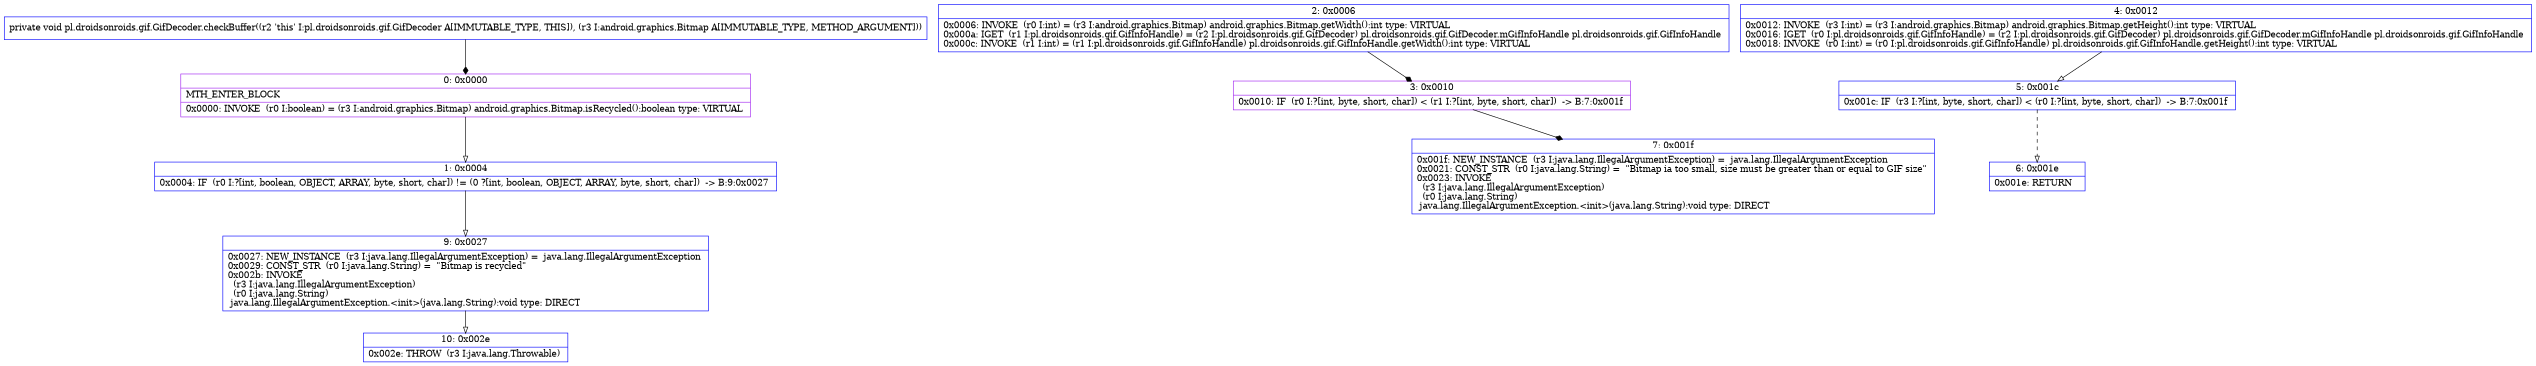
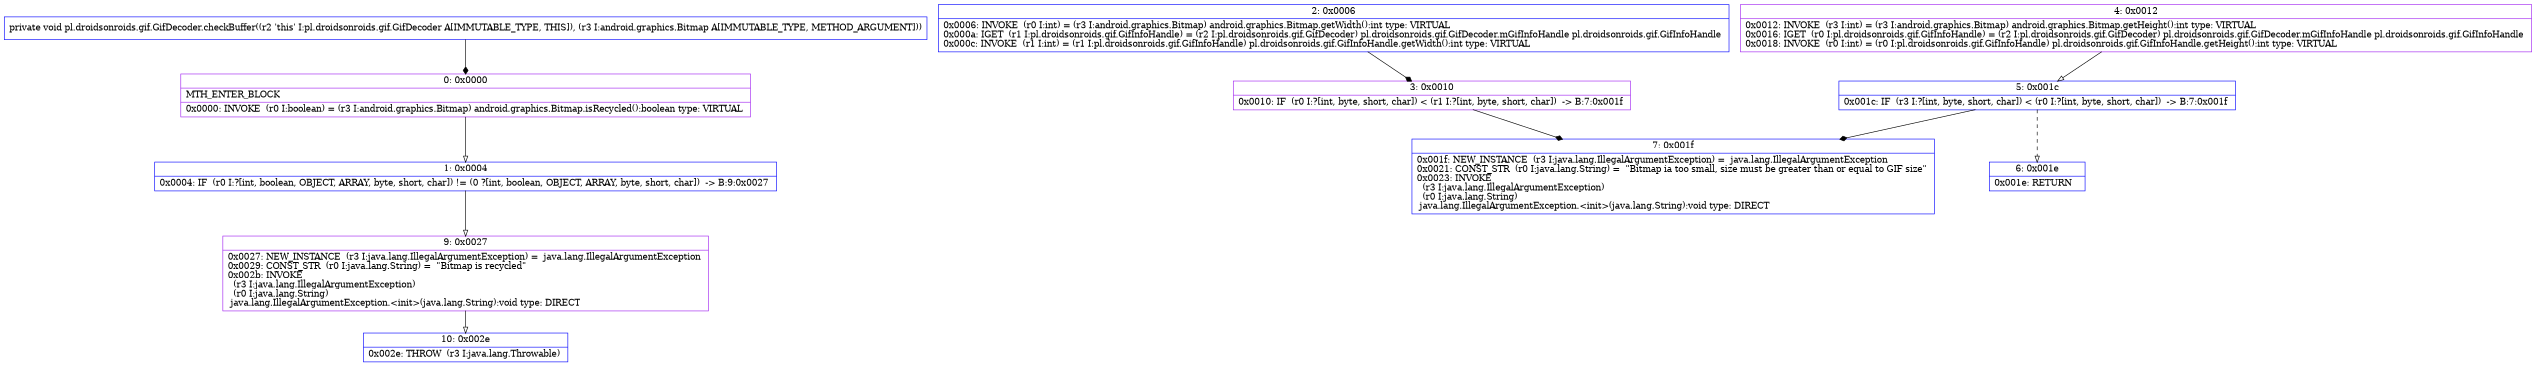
node "4: 0x0012": color blue -> purple
edge "5: 0x001c" -> "7: 0x001f": added
node "9: 0x0027": color blue -> purple
